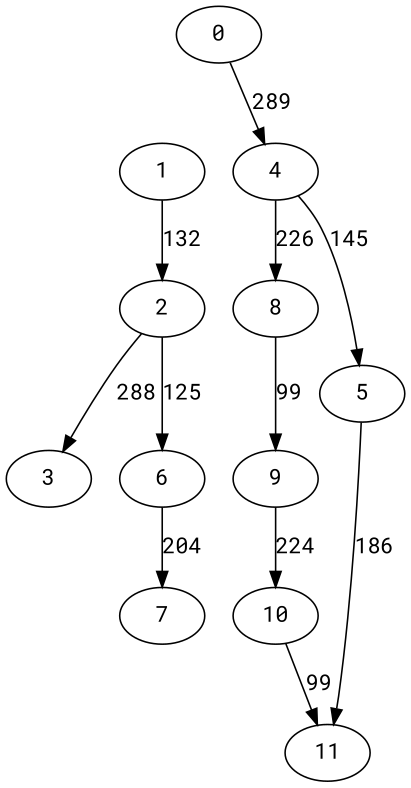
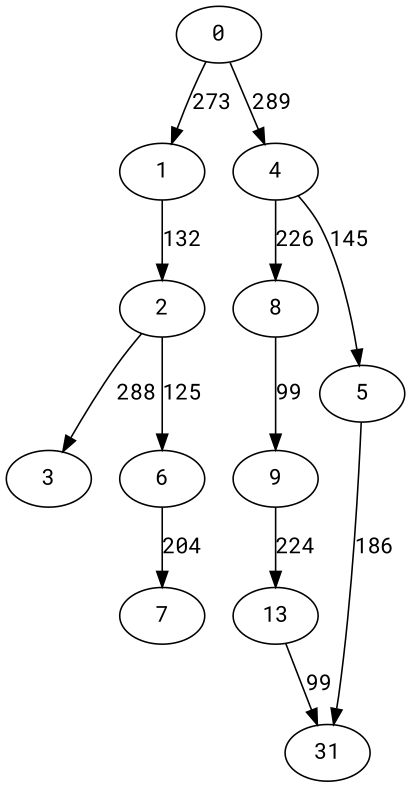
edge "0" -> "1": added, label "273"
node "10": label "10" -> "13"
node "11": label "11" -> "31"
